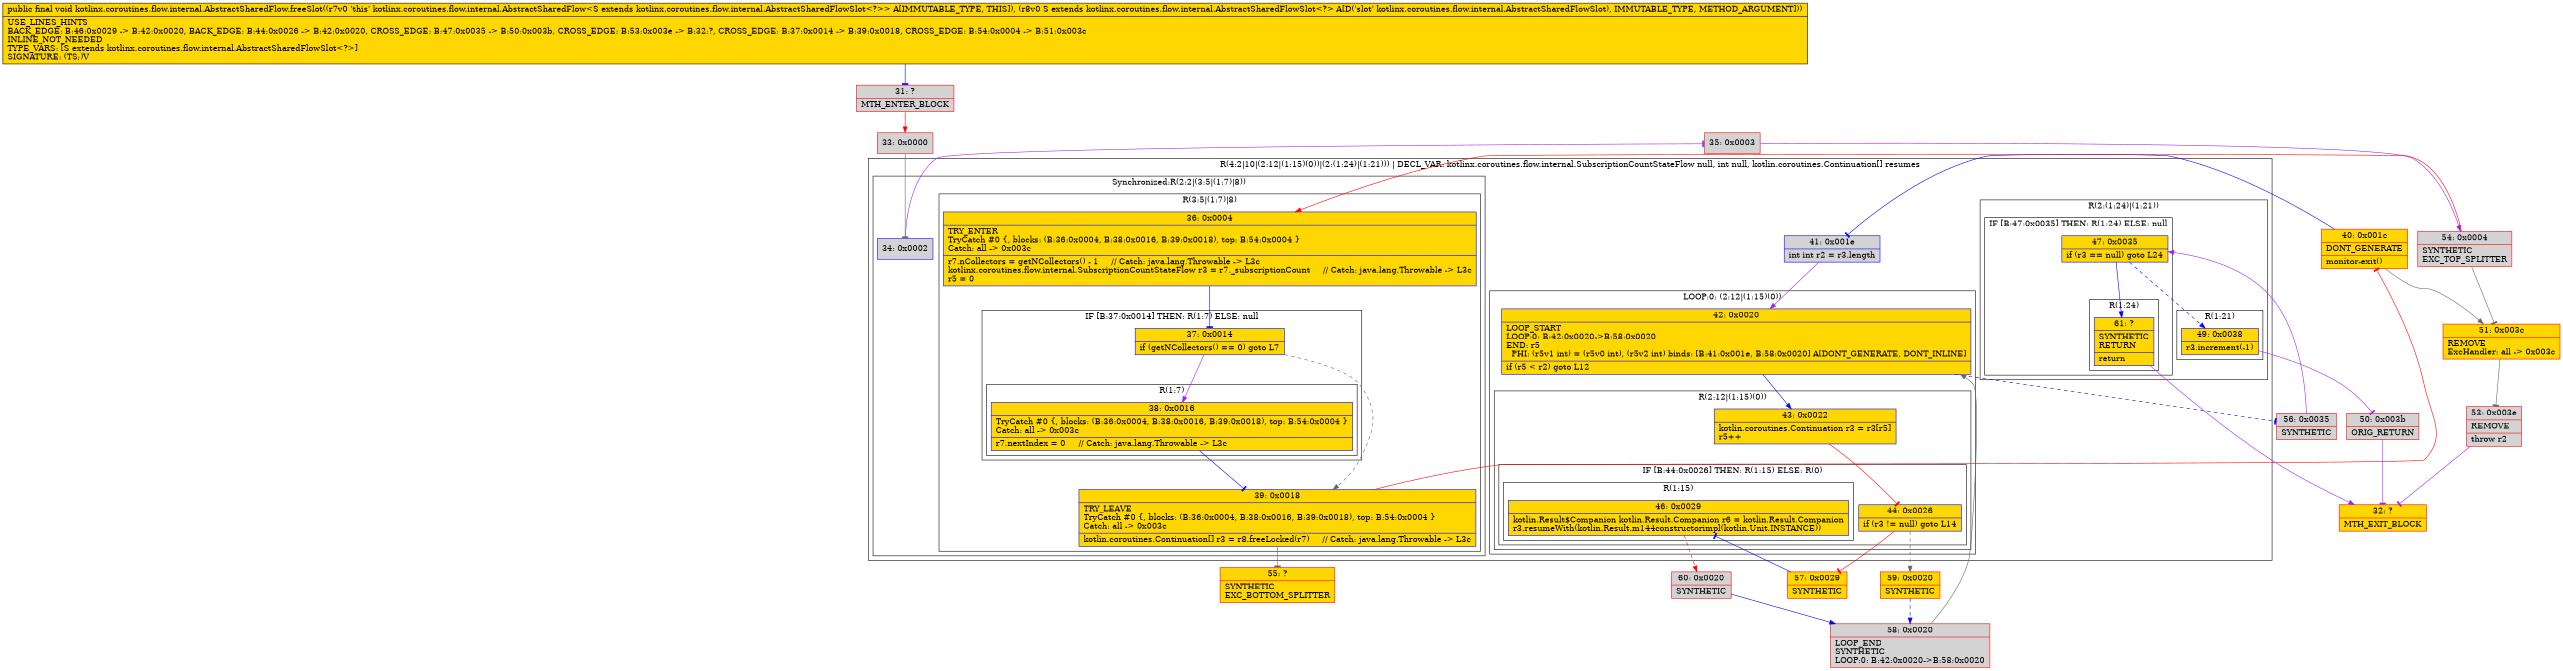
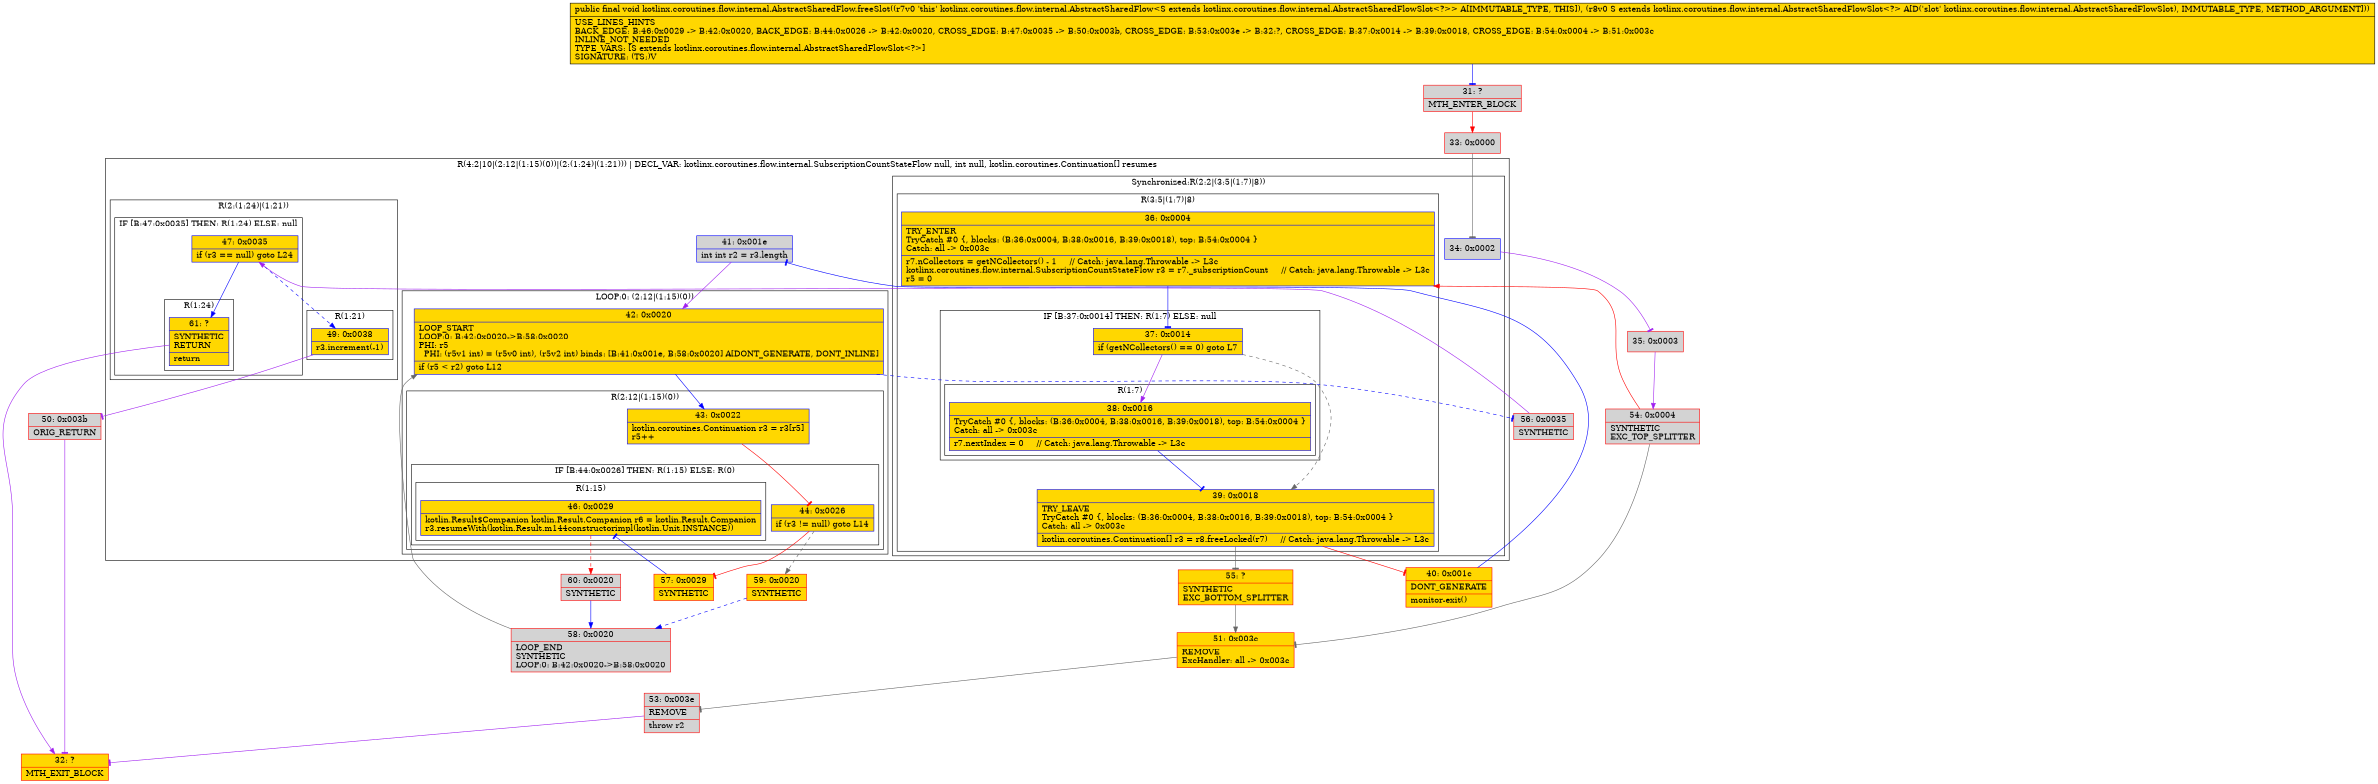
edge "40: 0x001c" -> "51: 0x003c": now "55: ?" -> "51: 0x003c"
node "42: 0x0020": text "END: r5" -> "PHI: r5"
